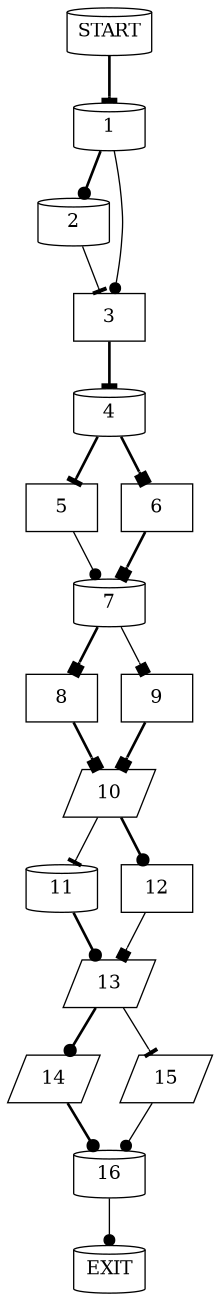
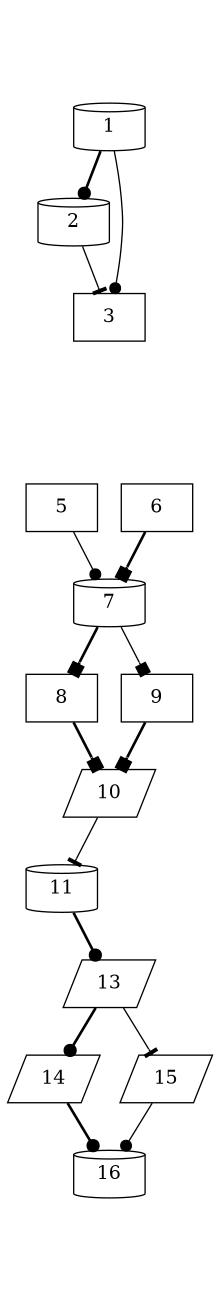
node "START": removed
node "4": removed
node "12": removed
node "EXIT": removed
